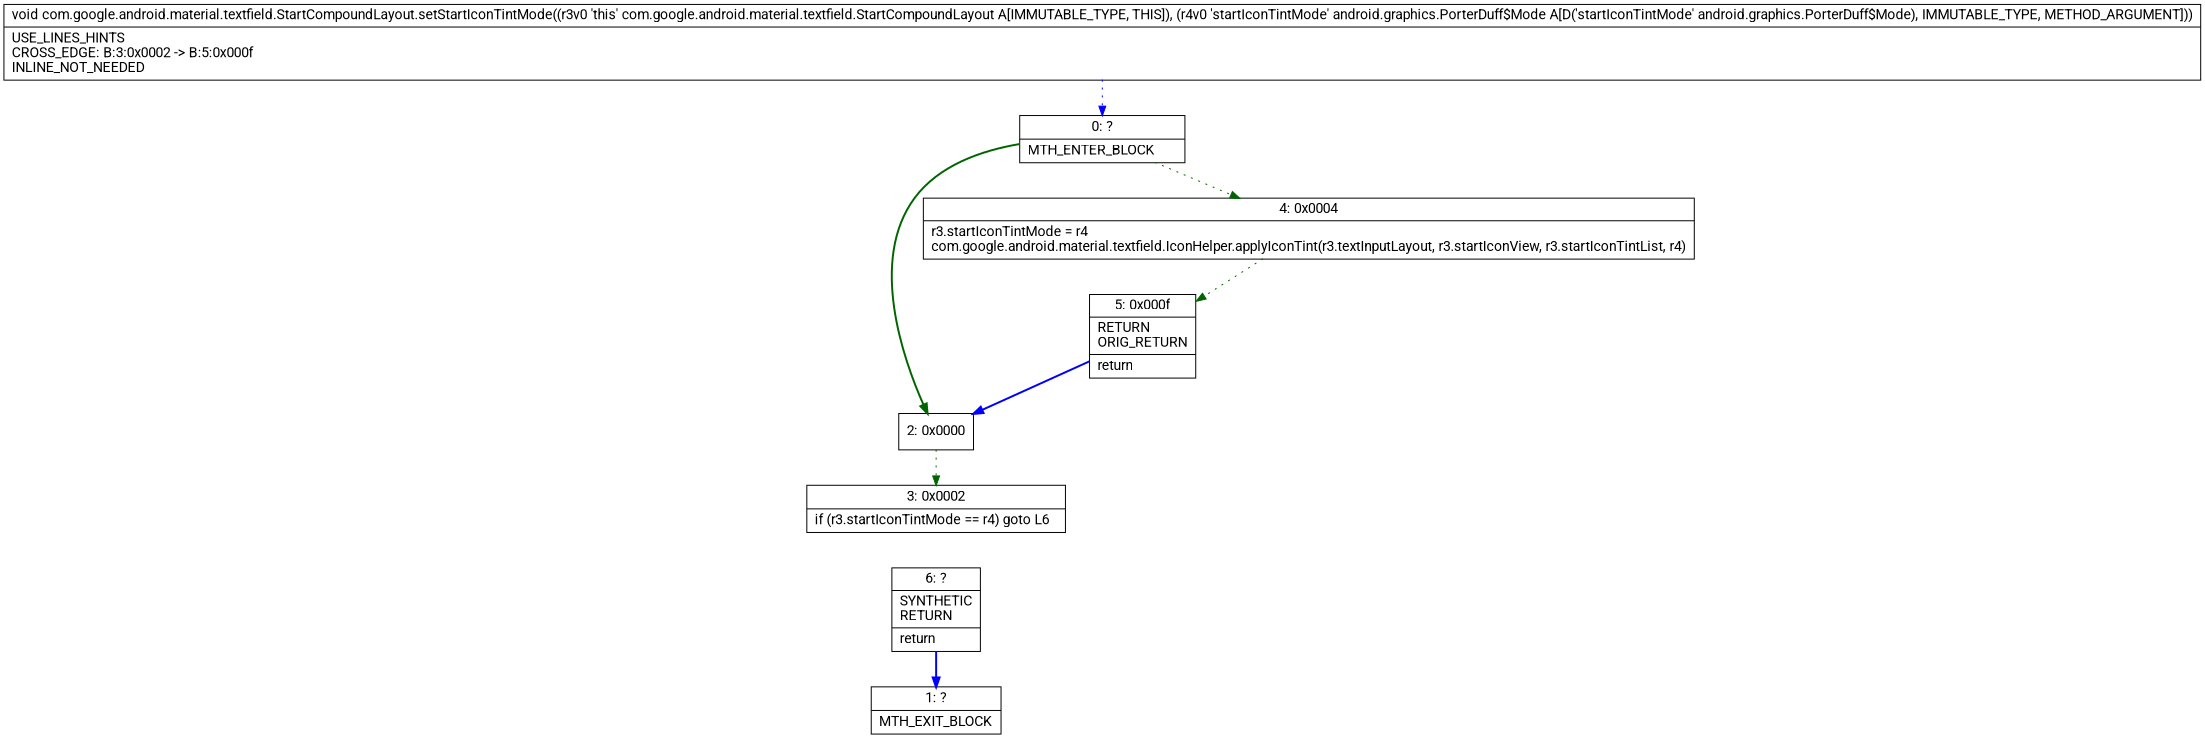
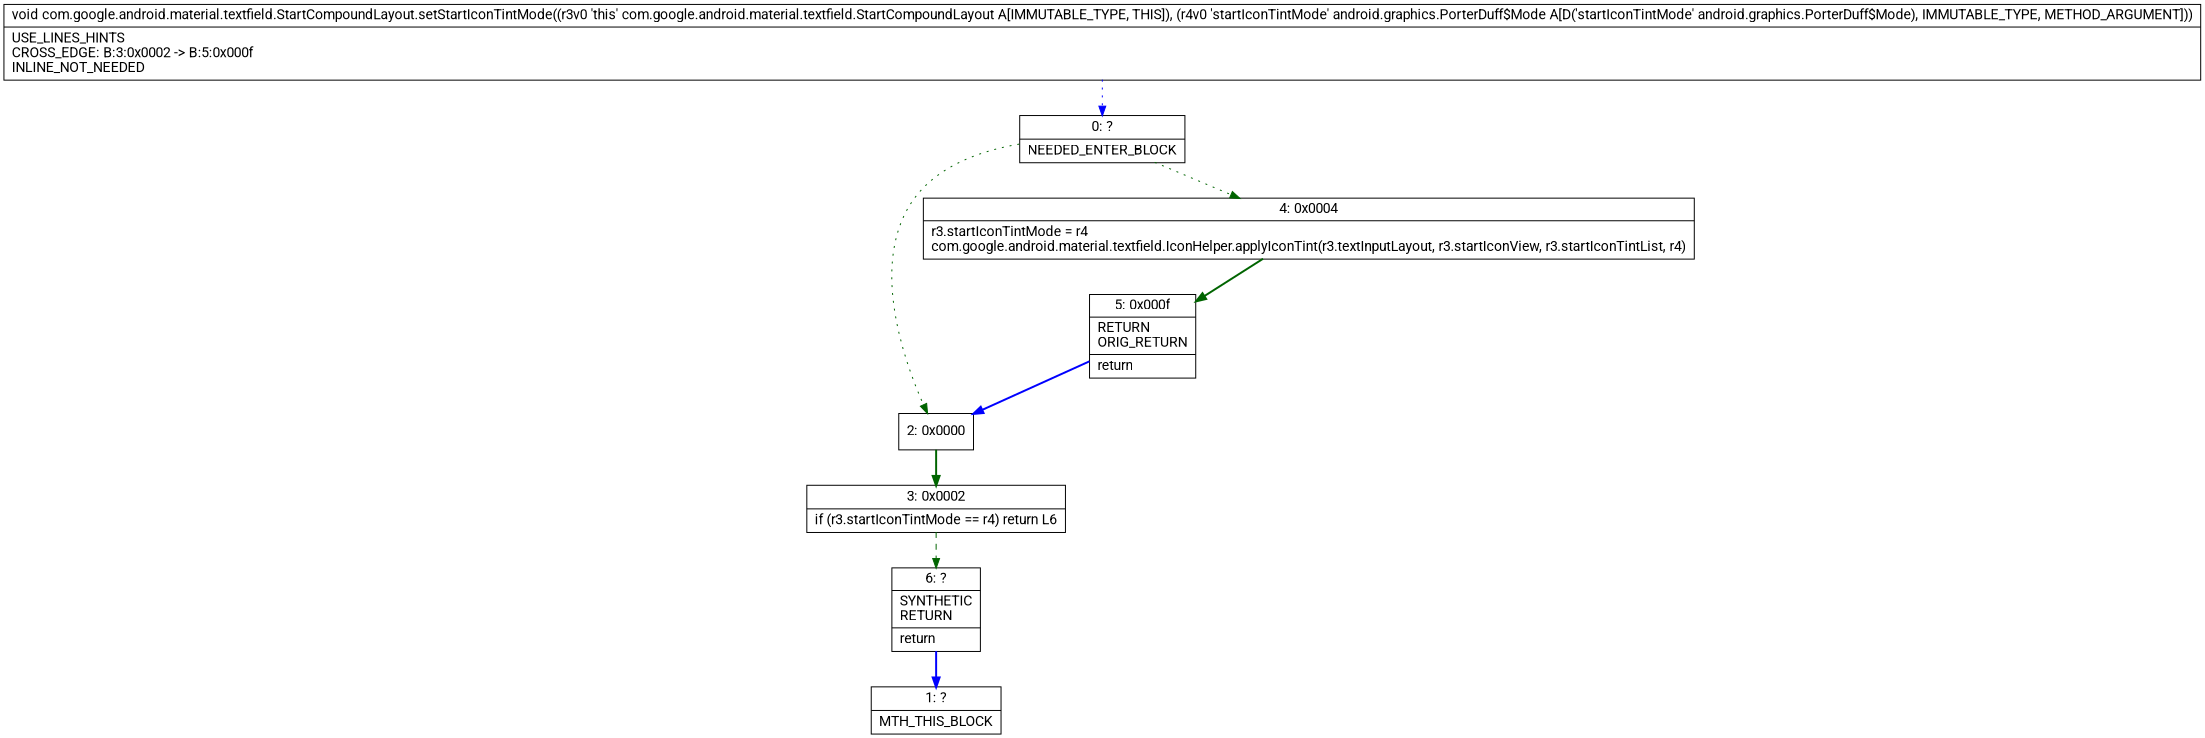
node "0: ?": text "MTH_ENTER_BLOCK" -> "NEEDED_ENTER_BLOCK"
edge "0: ?" -> "2: 0x0000": style bold -> dotted
edge "4: 0x0004" -> "5: 0x000f": style dotted -> bold
edge "2: 0x0000" -> "3: 0x0002": style dotted -> bold
node "3: 0x0002": text "if (r3.startIconTintMode == r4) goto L6" -> "if (r3.startIconTintMode == r4) return L6"
edge "3: 0x0002" -> "6: ?": added
node "1: ?": text "MTH_EXIT_BLOCK" -> "MTH_THIS_BLOCK"
